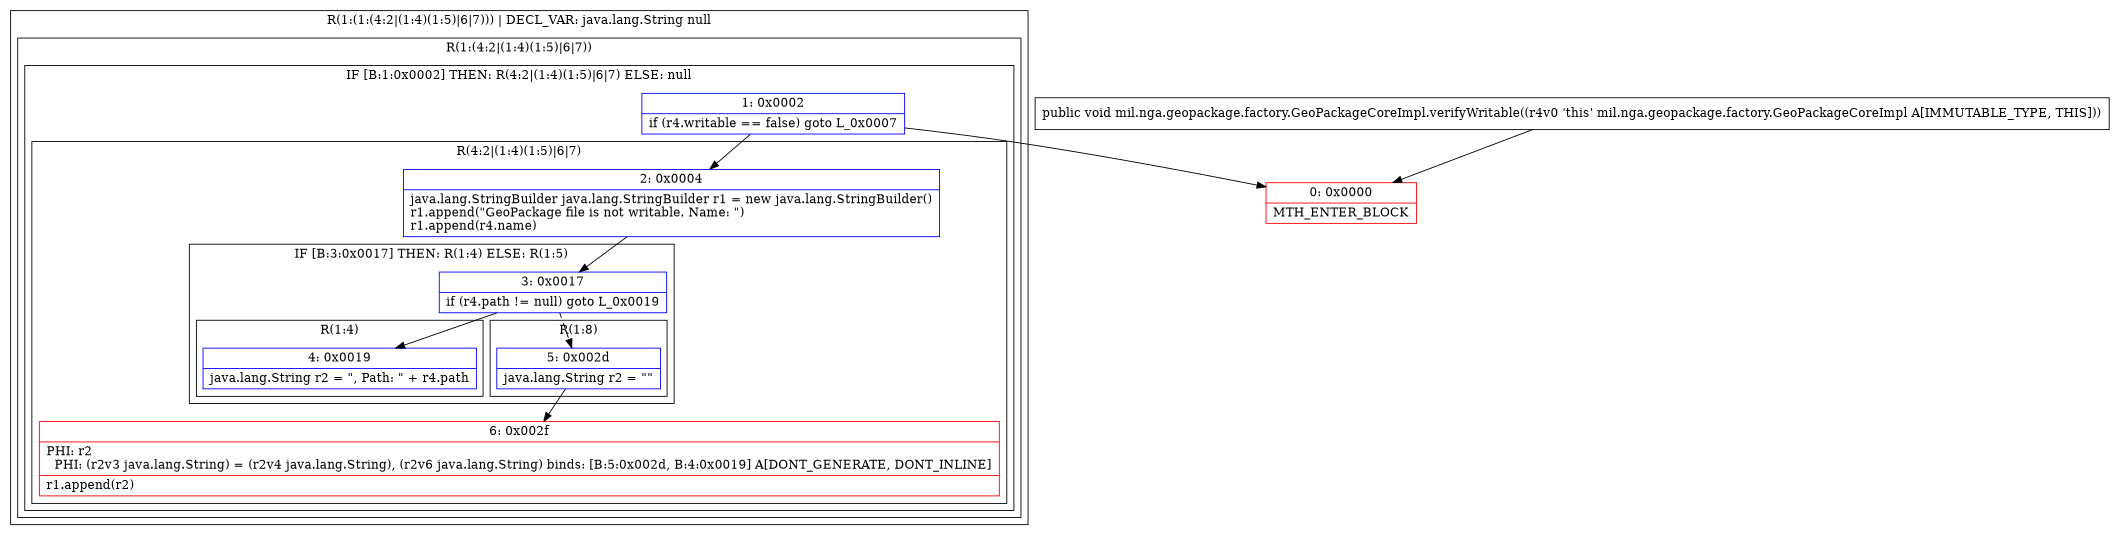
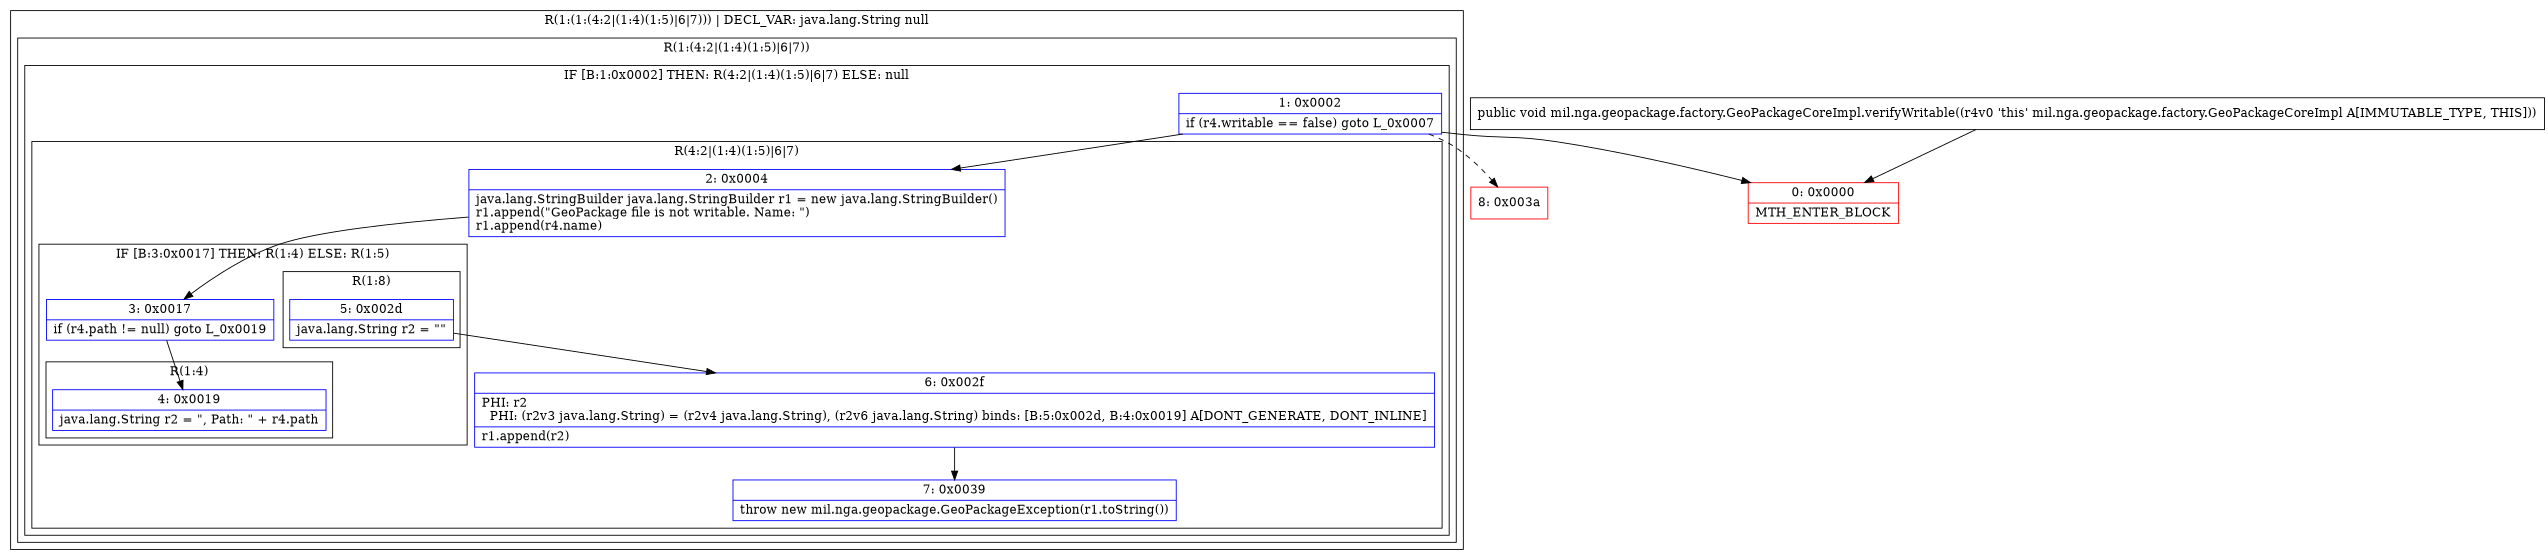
node "8: 0x003a": added
edge "3: 0x0017" -> "5: 0x002d": removed
node "6: 0x002f": color red -> blue
node "7: 0x0039": added
